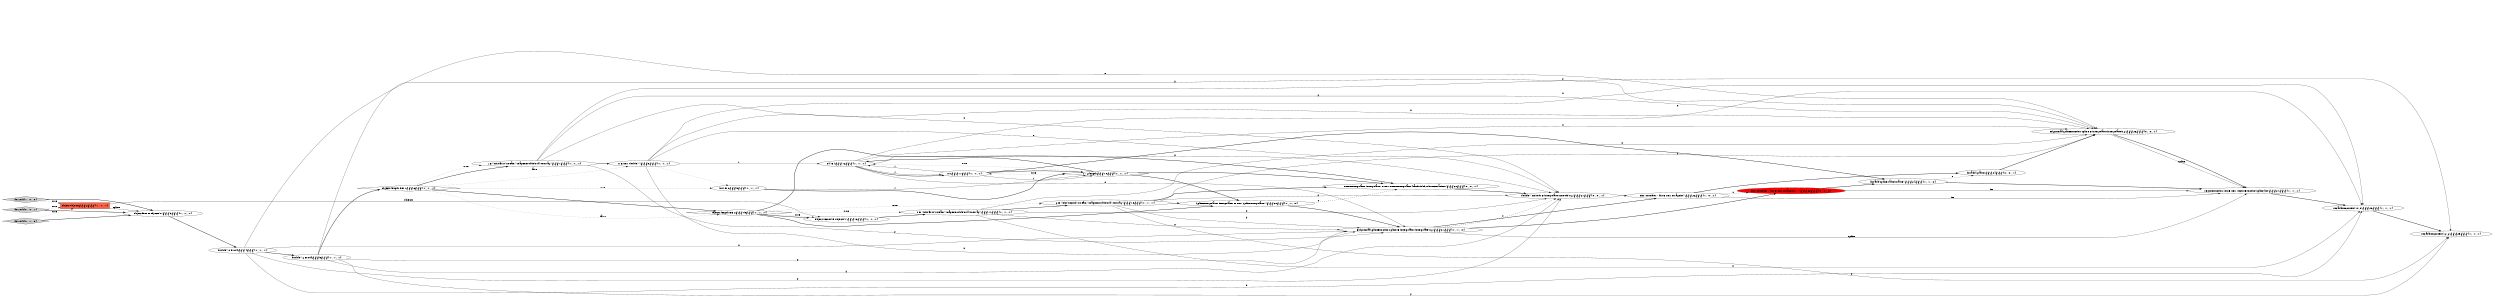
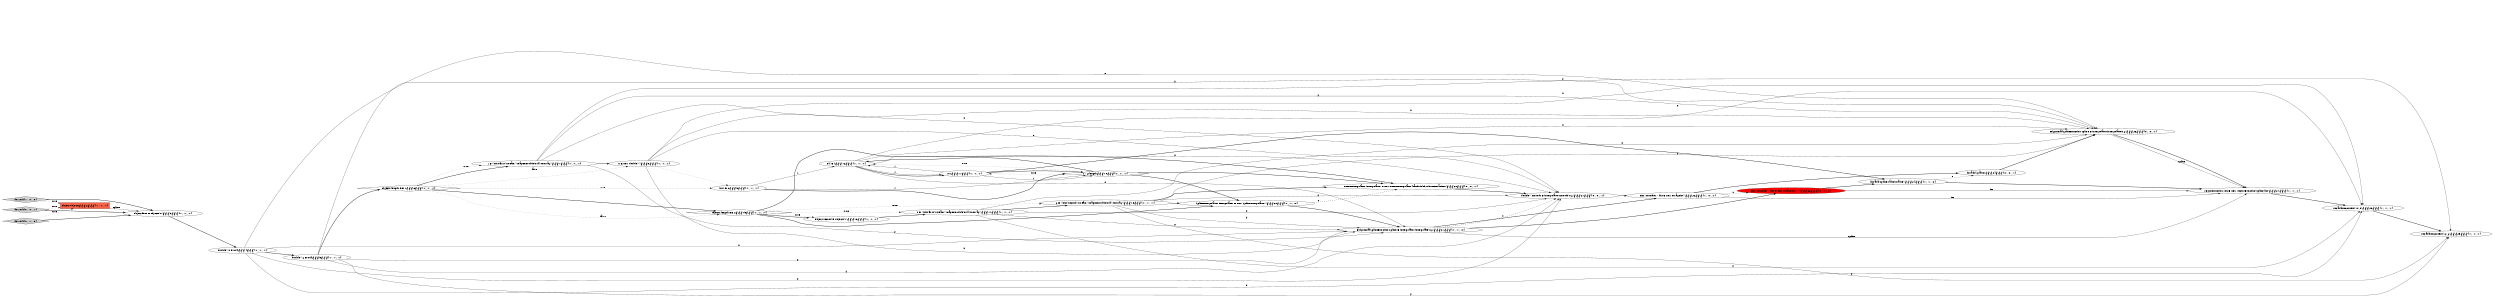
edge "x = new double((((@@@8@@@['1', '1', '1']" -> "x(i( = i@@@12@@@['1', '1', '1']": now "int i = 0@@@9@@@['1', '1', '1']" -> "x(i( = i@@@12@@@['1', '1', '1']"
edge "Object objects@@@2@@@['1', '1', '1']" -> "Object second = objects(1(@@@16@@@['1', '1', '1']": removed, label "objects"
